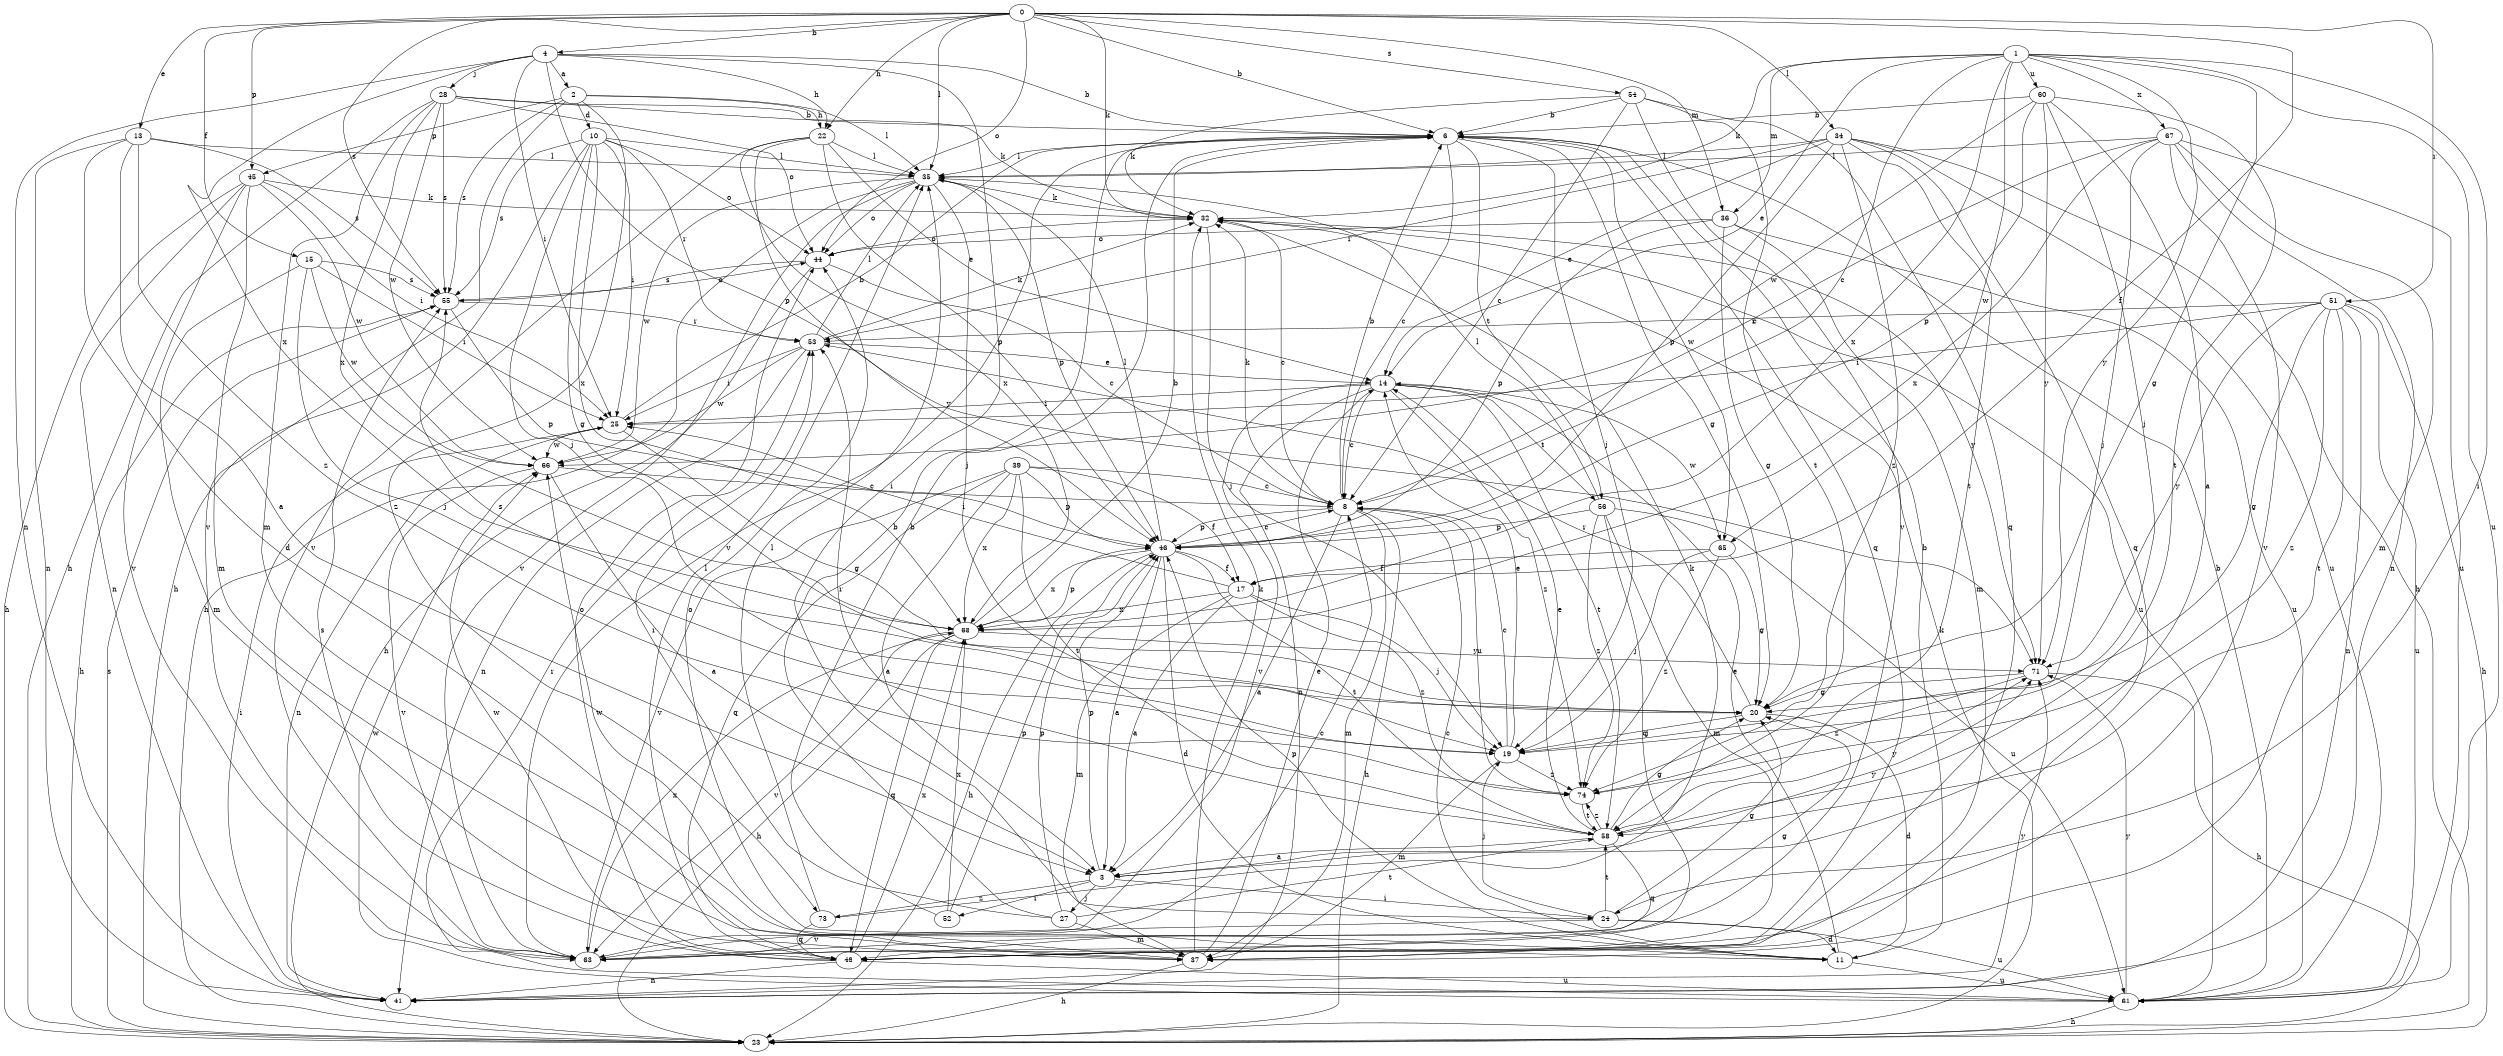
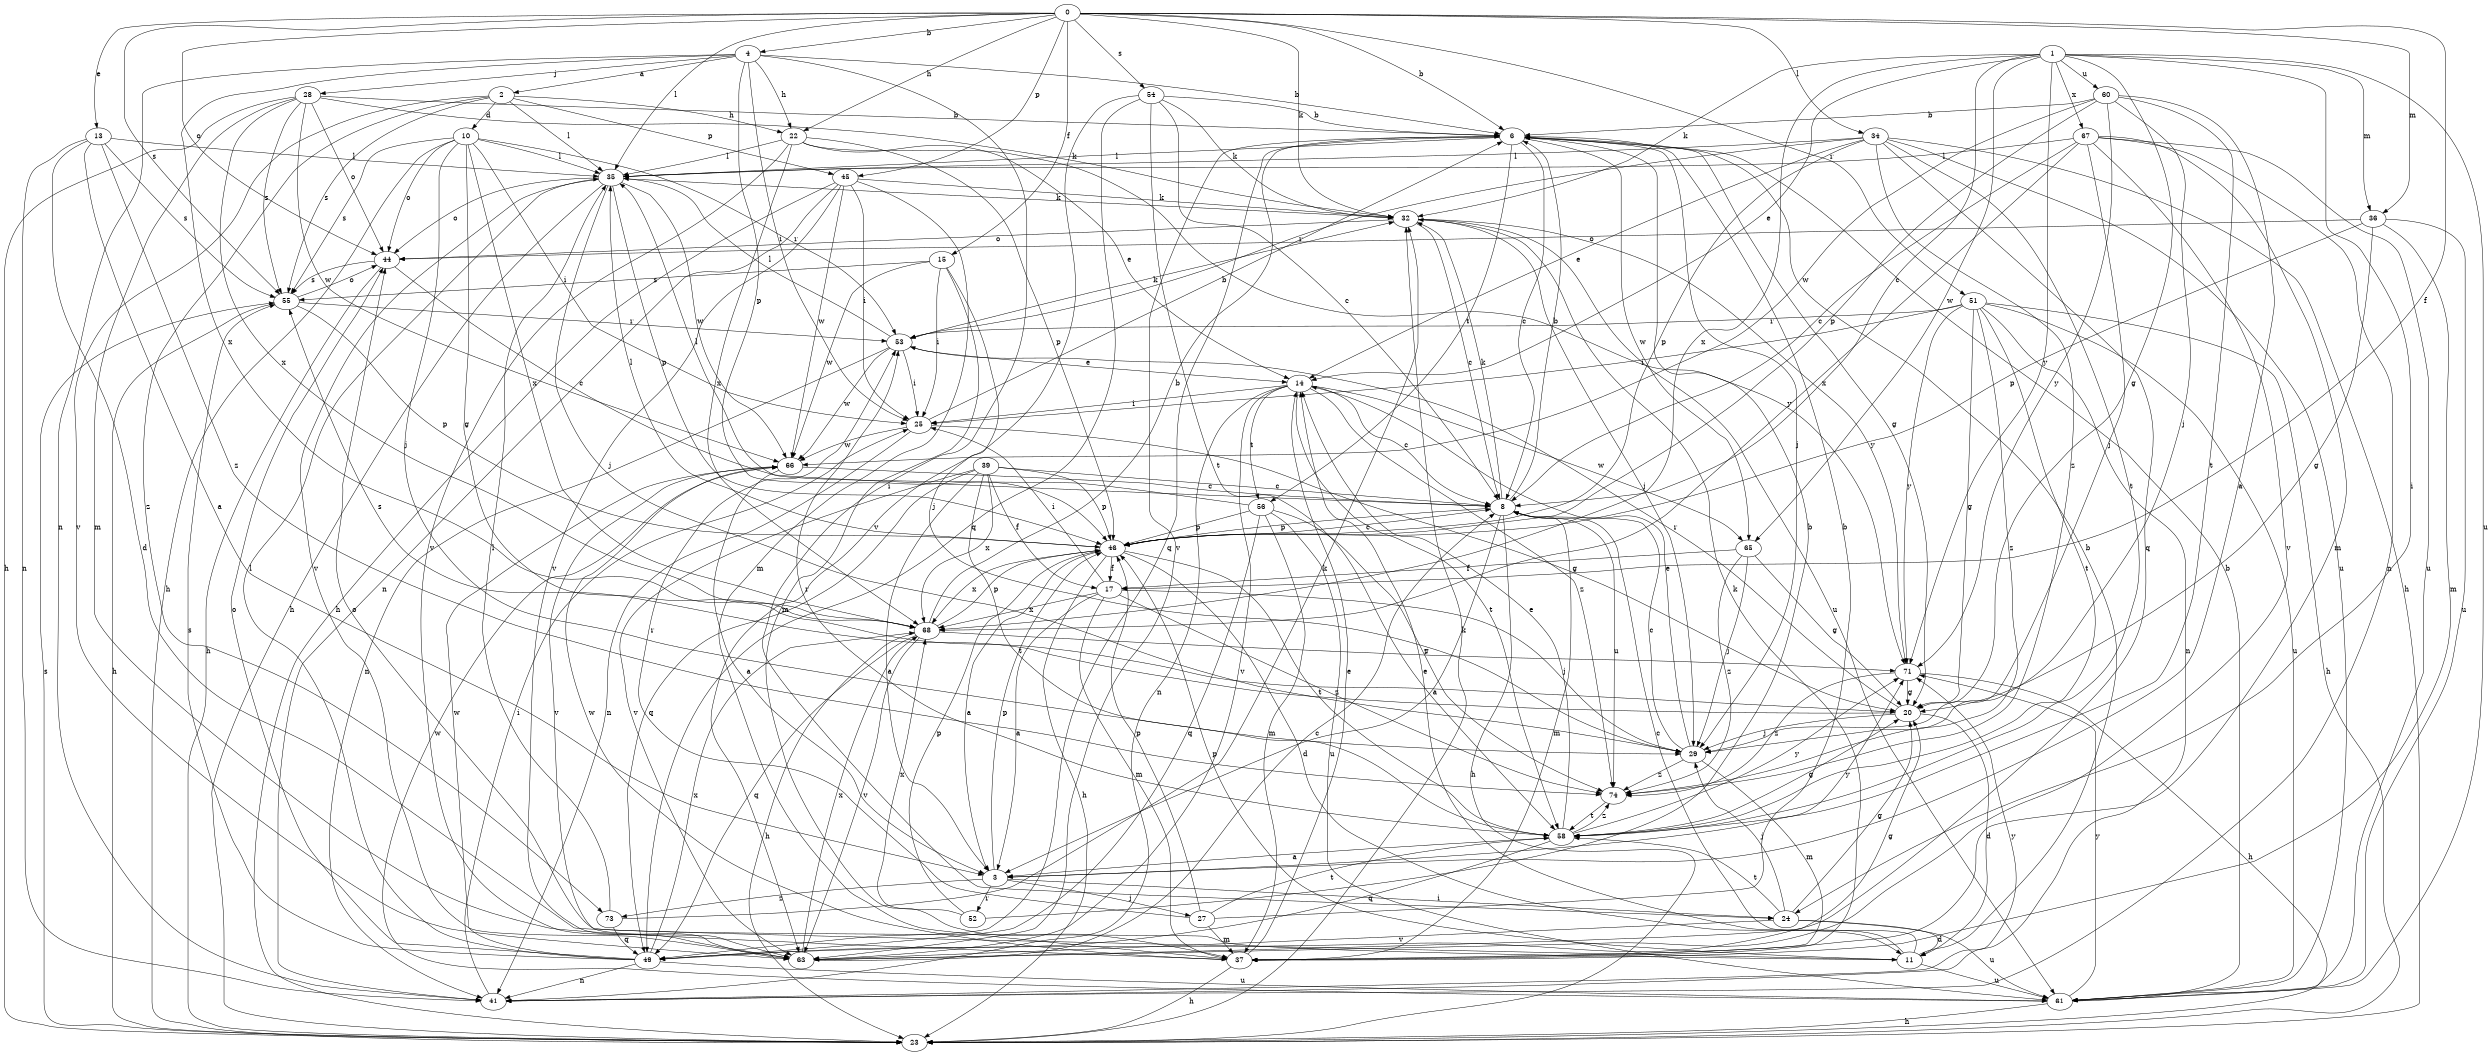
node "19": label "19" -> "29"
edge "61" -> "53": removed, label "r"
